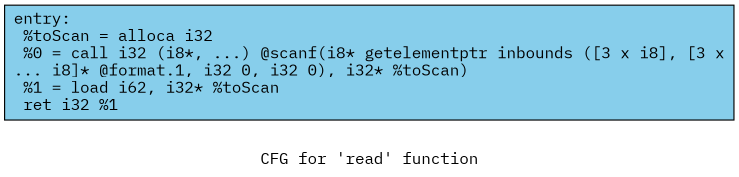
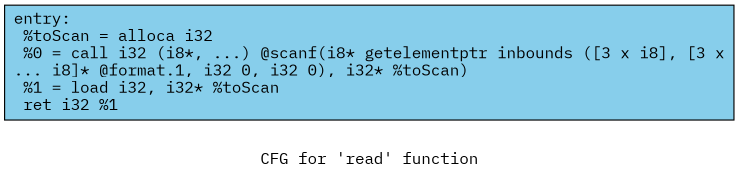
node "entry:": text "%1 = load i62, i32* %toScan" -> "%1 = load i32, i32* %toScan"
